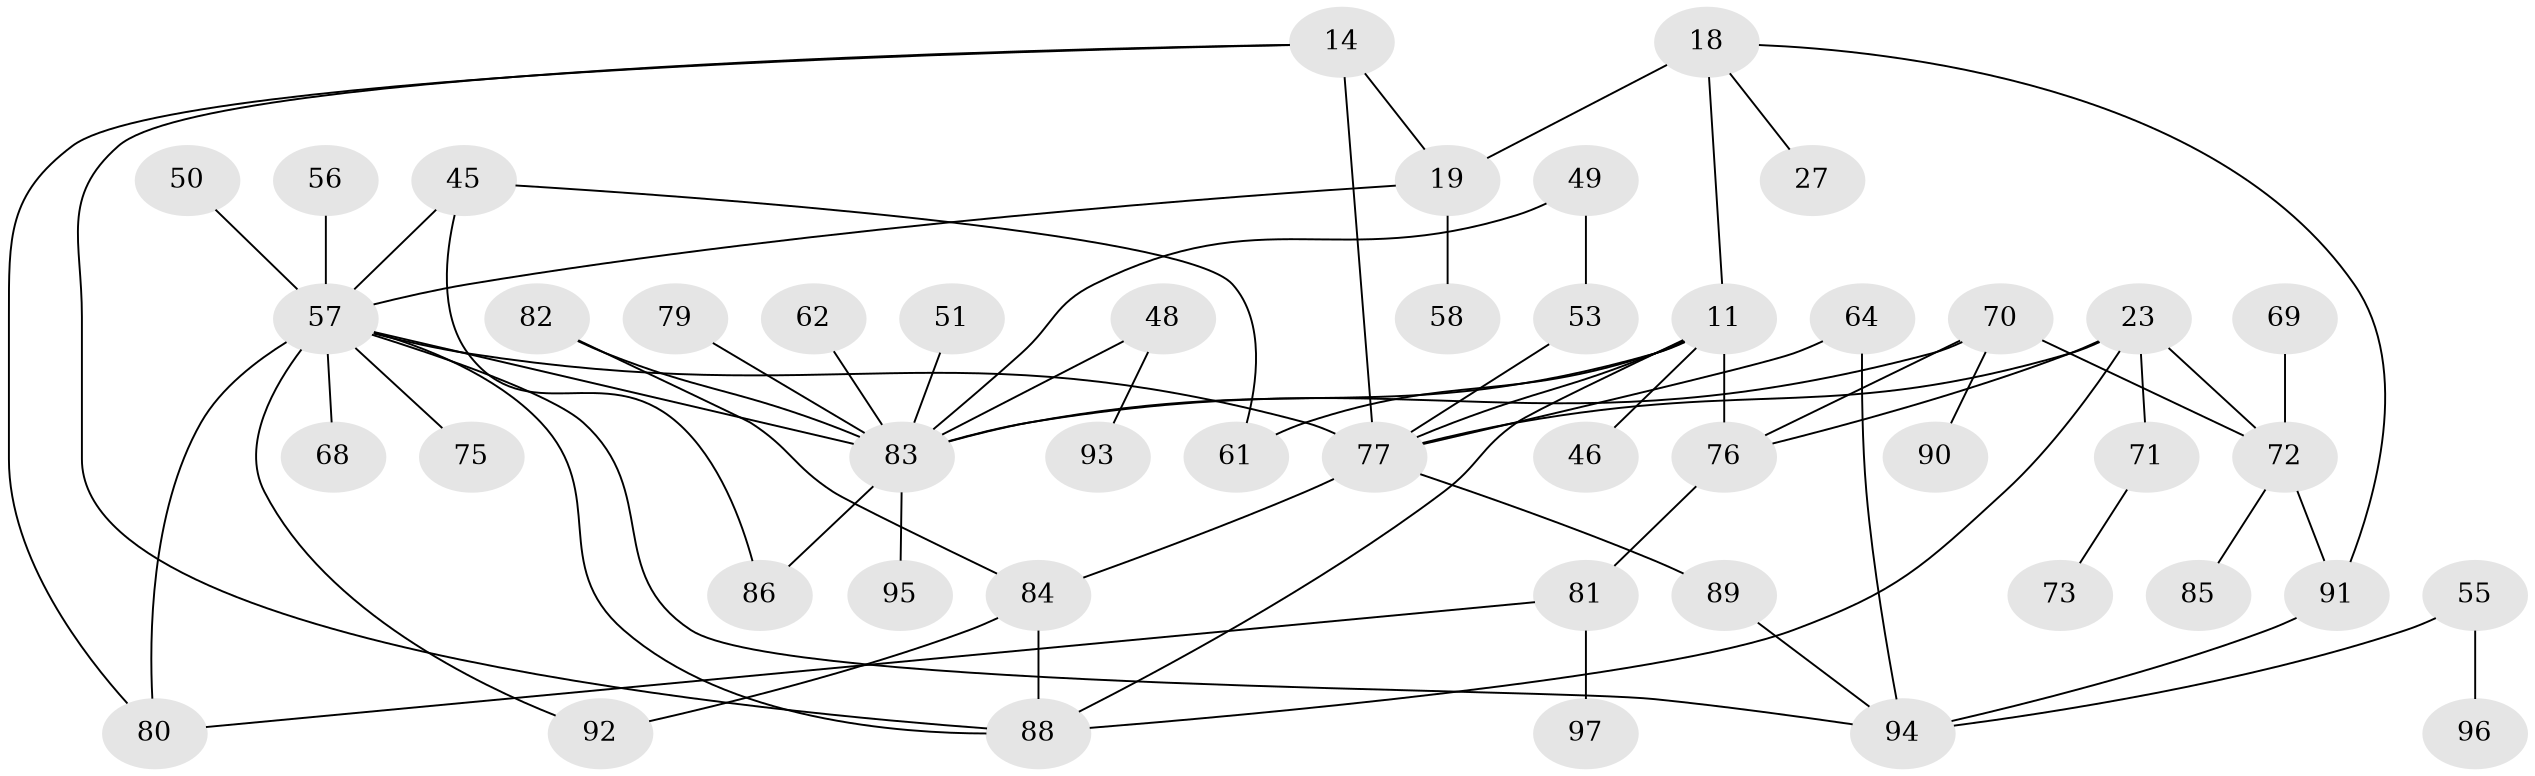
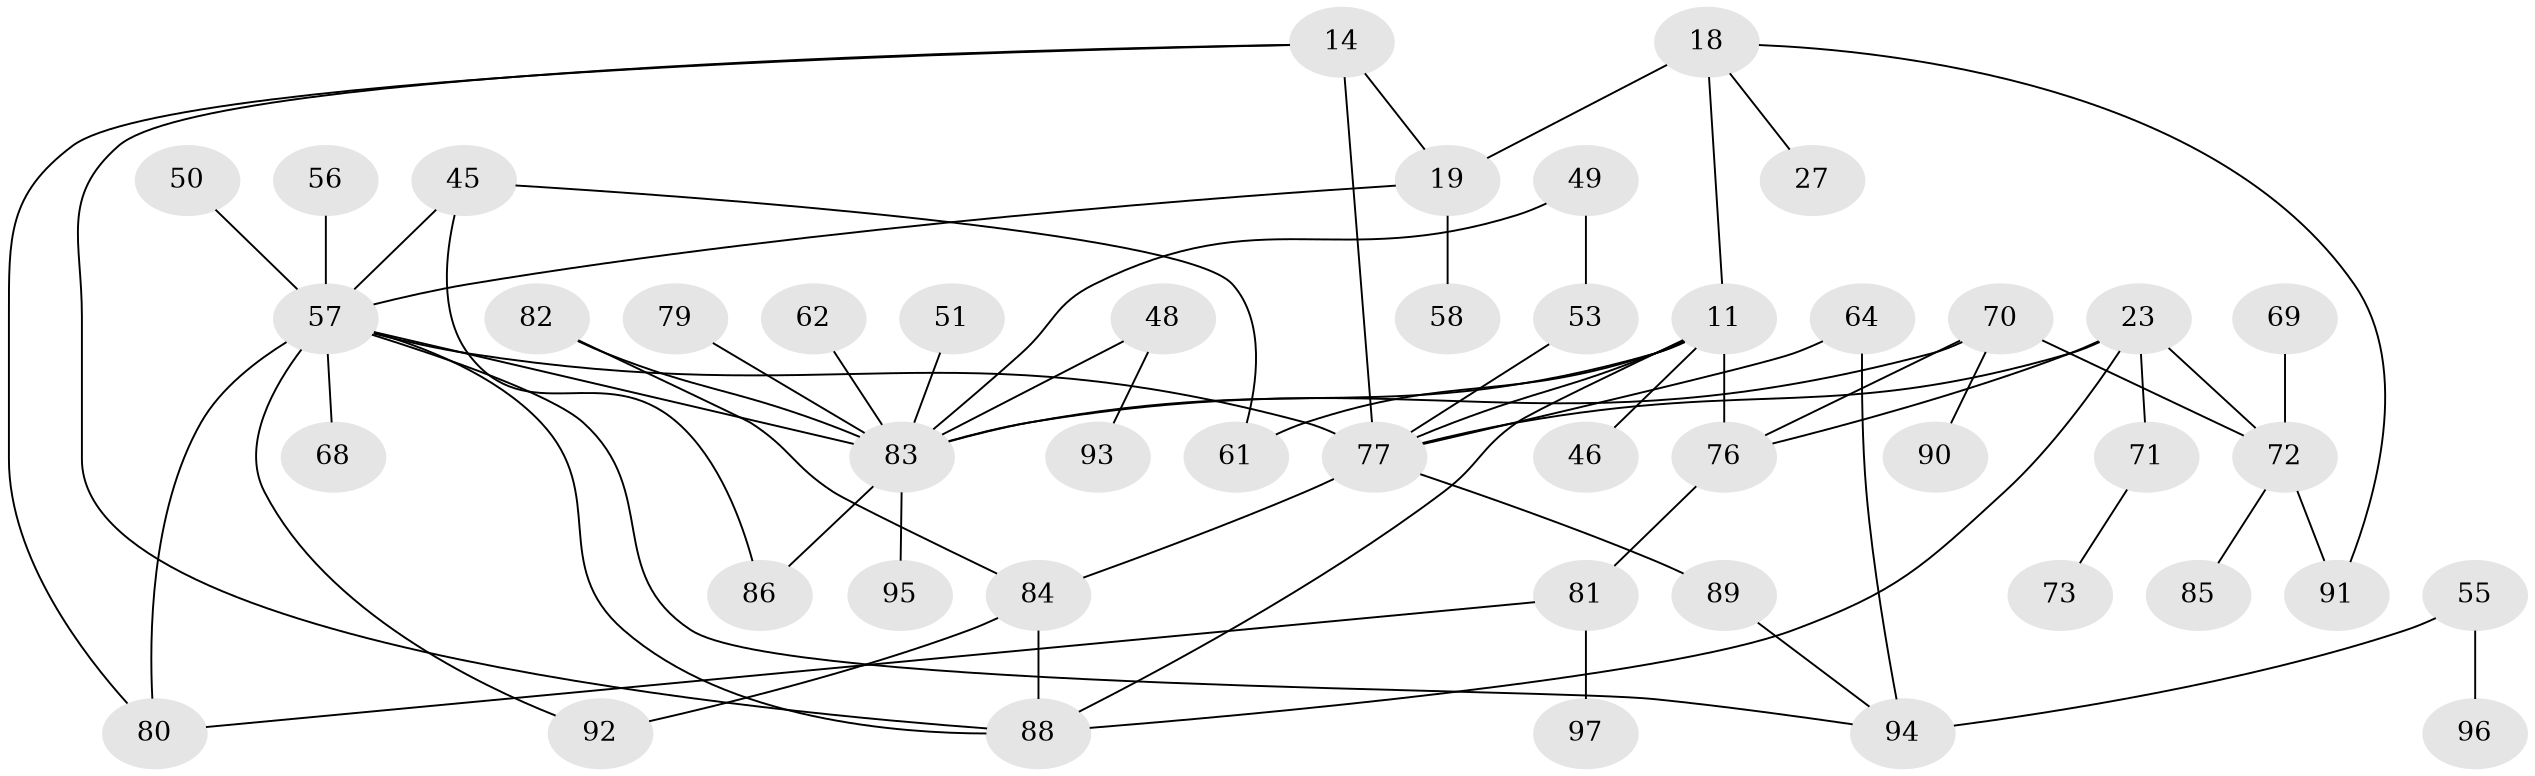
node "75": removed
edge "91" -- "94": removed
